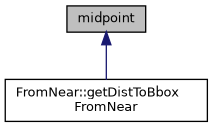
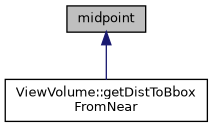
node "FromNear::getDistToBbox FromNear": label "FromNear::getDistToBbox FromNear" -> "ViewVolume::getDistToBbox FromNear"
